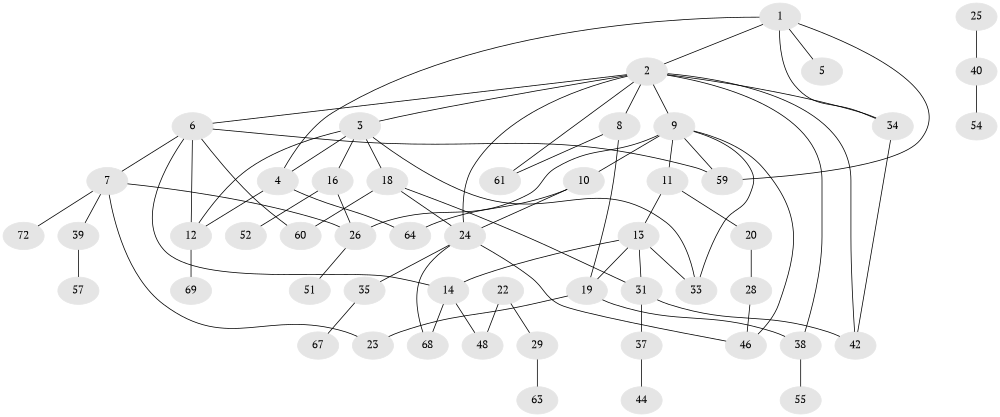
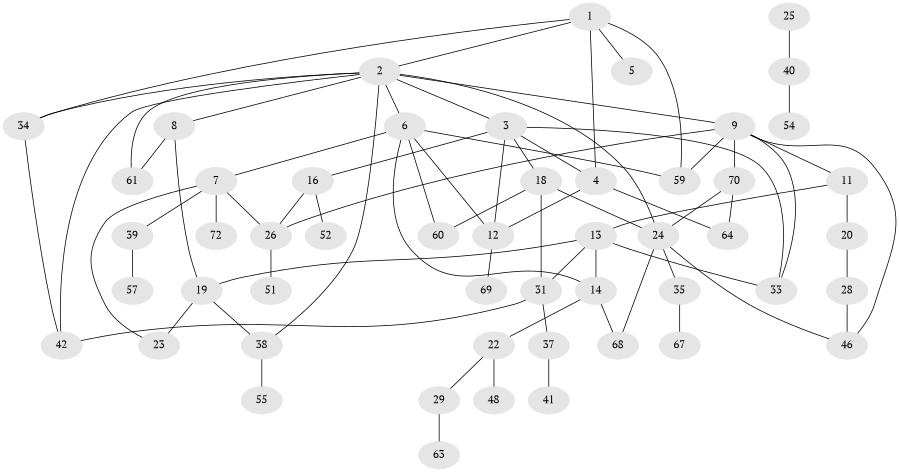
node "10": label "10" -> "70"
edge "14" -- "48": now "14" -- "22"
node "44": label "44" -> "41"
